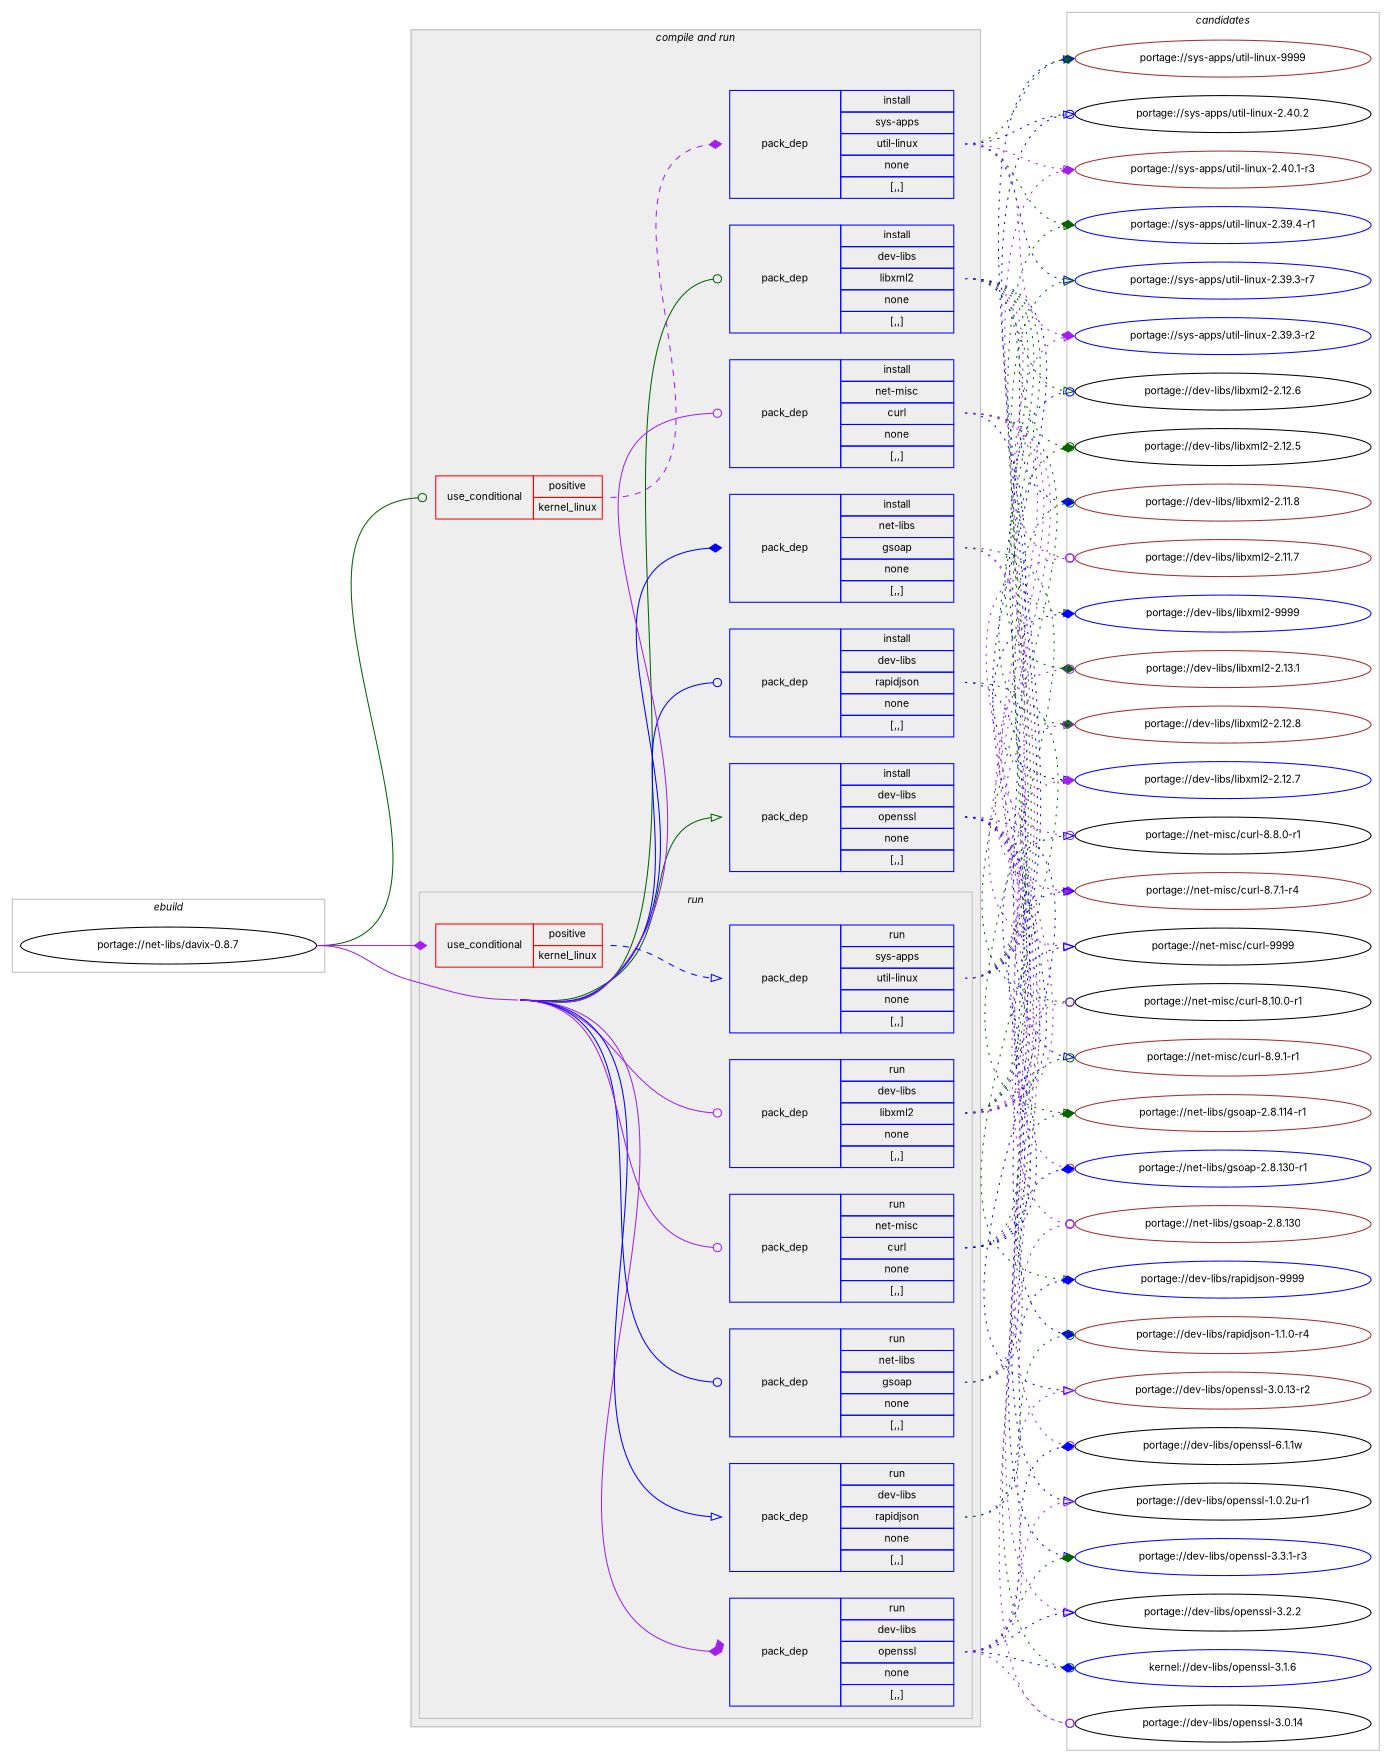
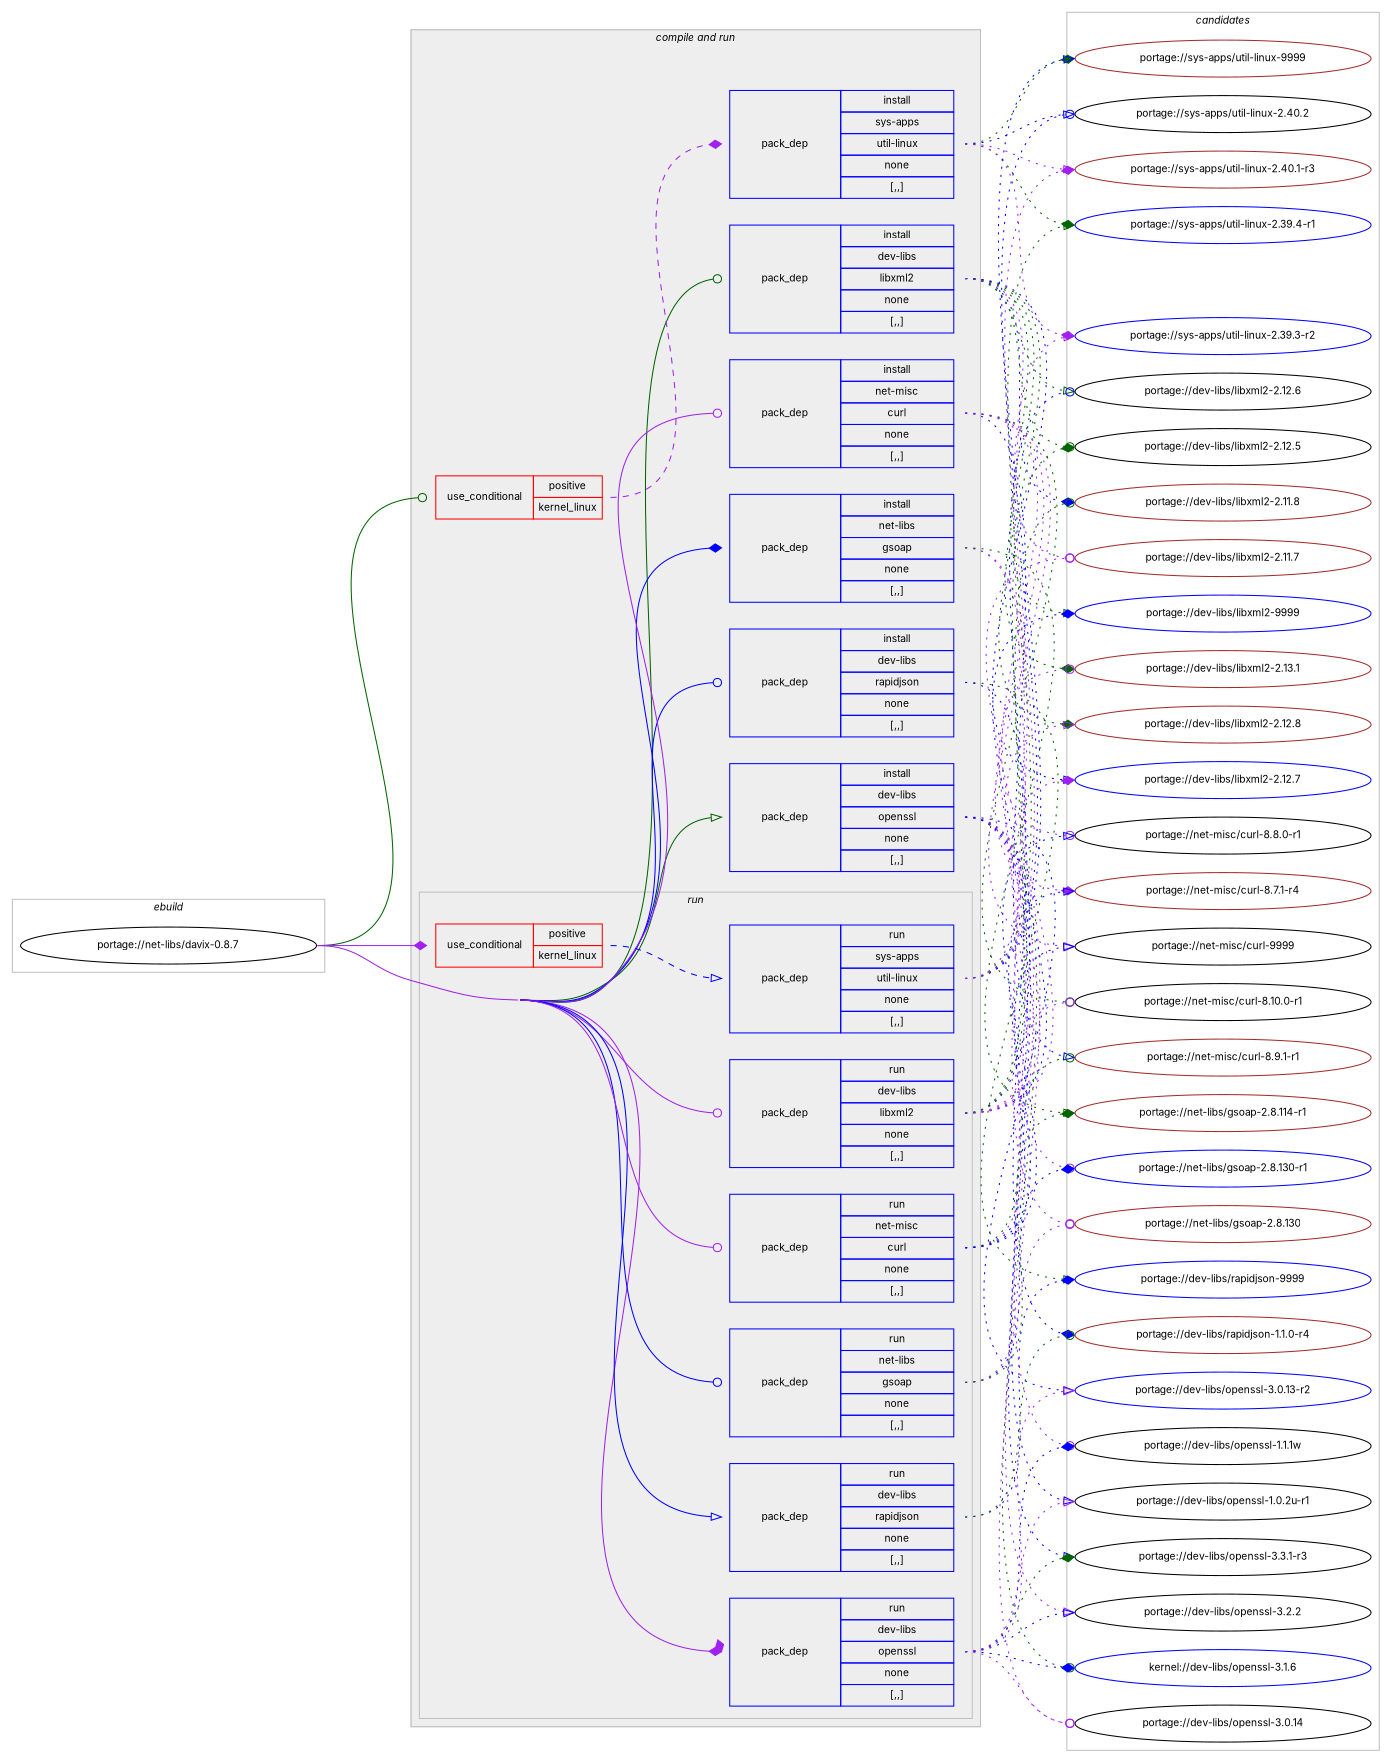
node "portage://sys-apps/util-linux-2.39.3-r7": removed
node "portage://dev-libs/openssl-3.0.13-r2": color brown -> blue
node "portage://dev-libs/openssl-6.1.1w": label "portage://dev-libs/openssl-6.1.1w" -> "portage://dev-libs/openssl-1.1.1w"
node "portage://dev-libs/openssl-3.3.1-r3": color blue -> black
